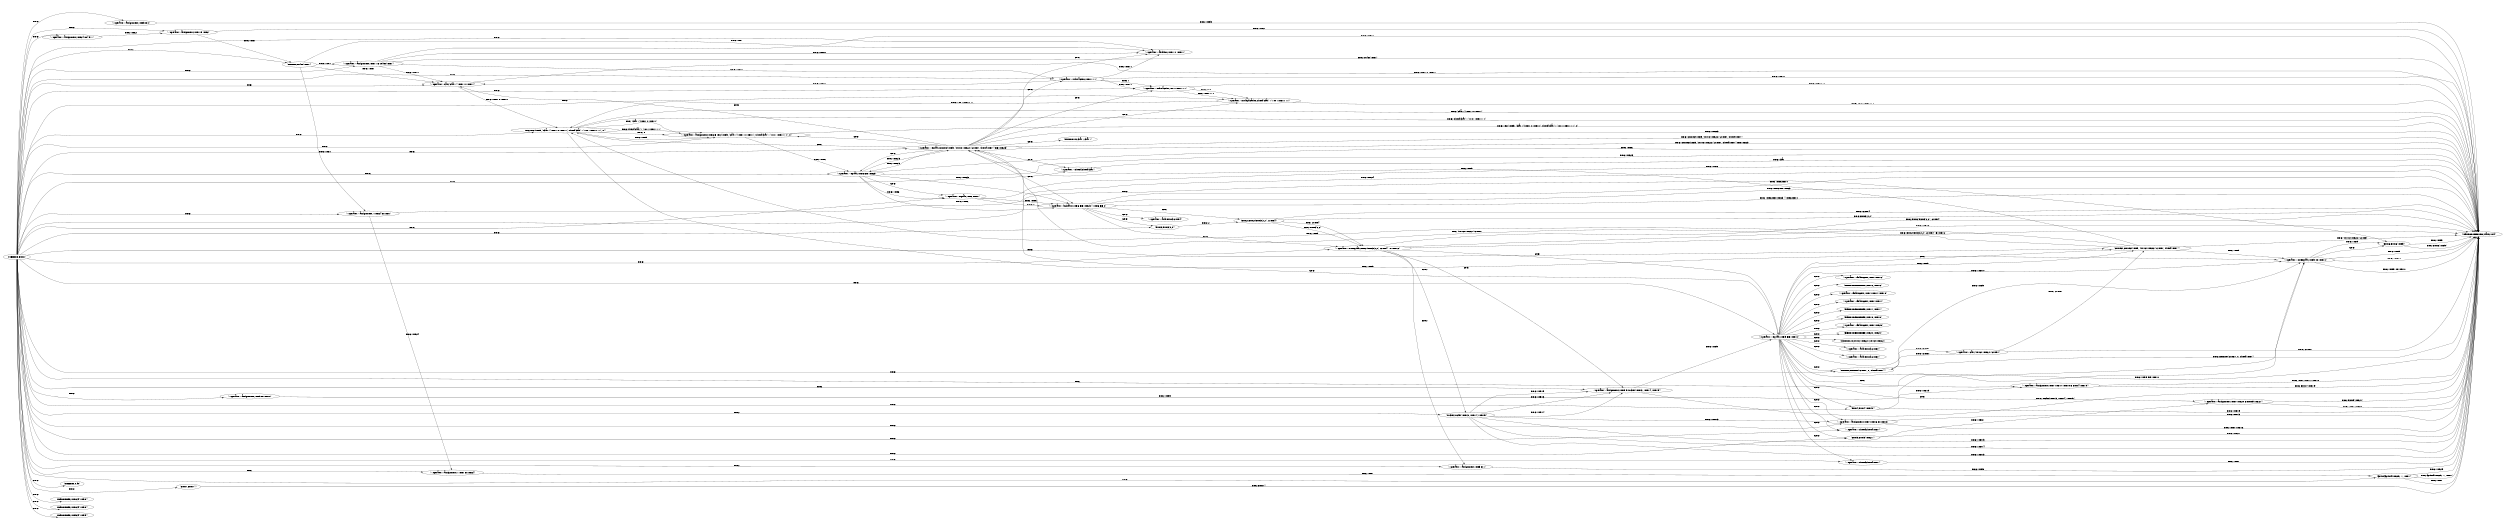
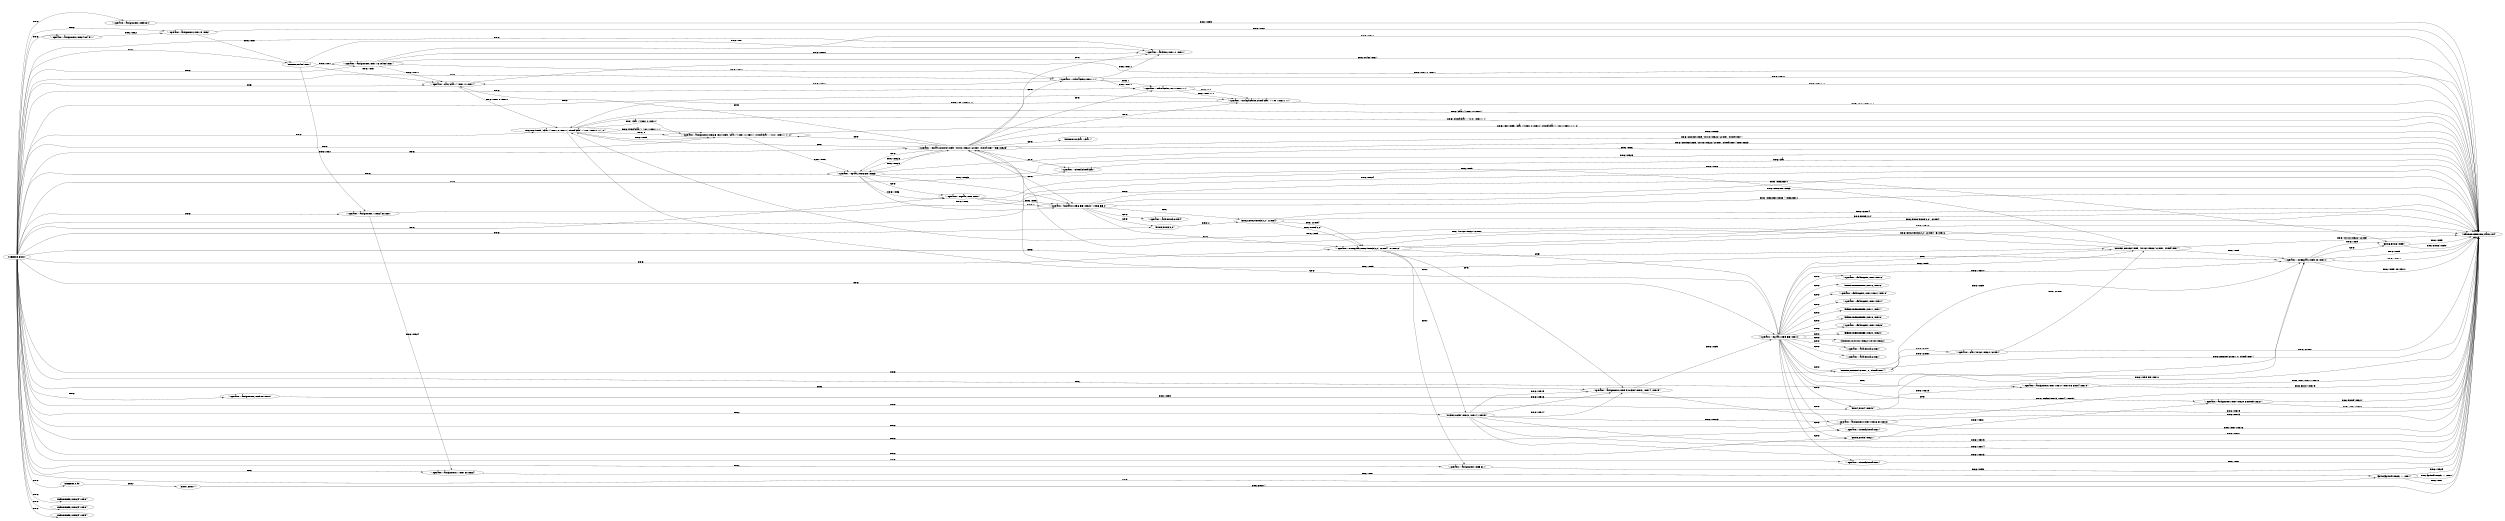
edge "(<operator>.equals,VAR9 == VAR10)" -> "(<operator>.assignment,VAR7.VAR16 = VAR13)": removed, label "CDG:"
edge "(METHOD,FUN1)" -> "(FUN7,FUN7())": now "(LITERAL,0,do)" -> "(FUN7,FUN7())"
